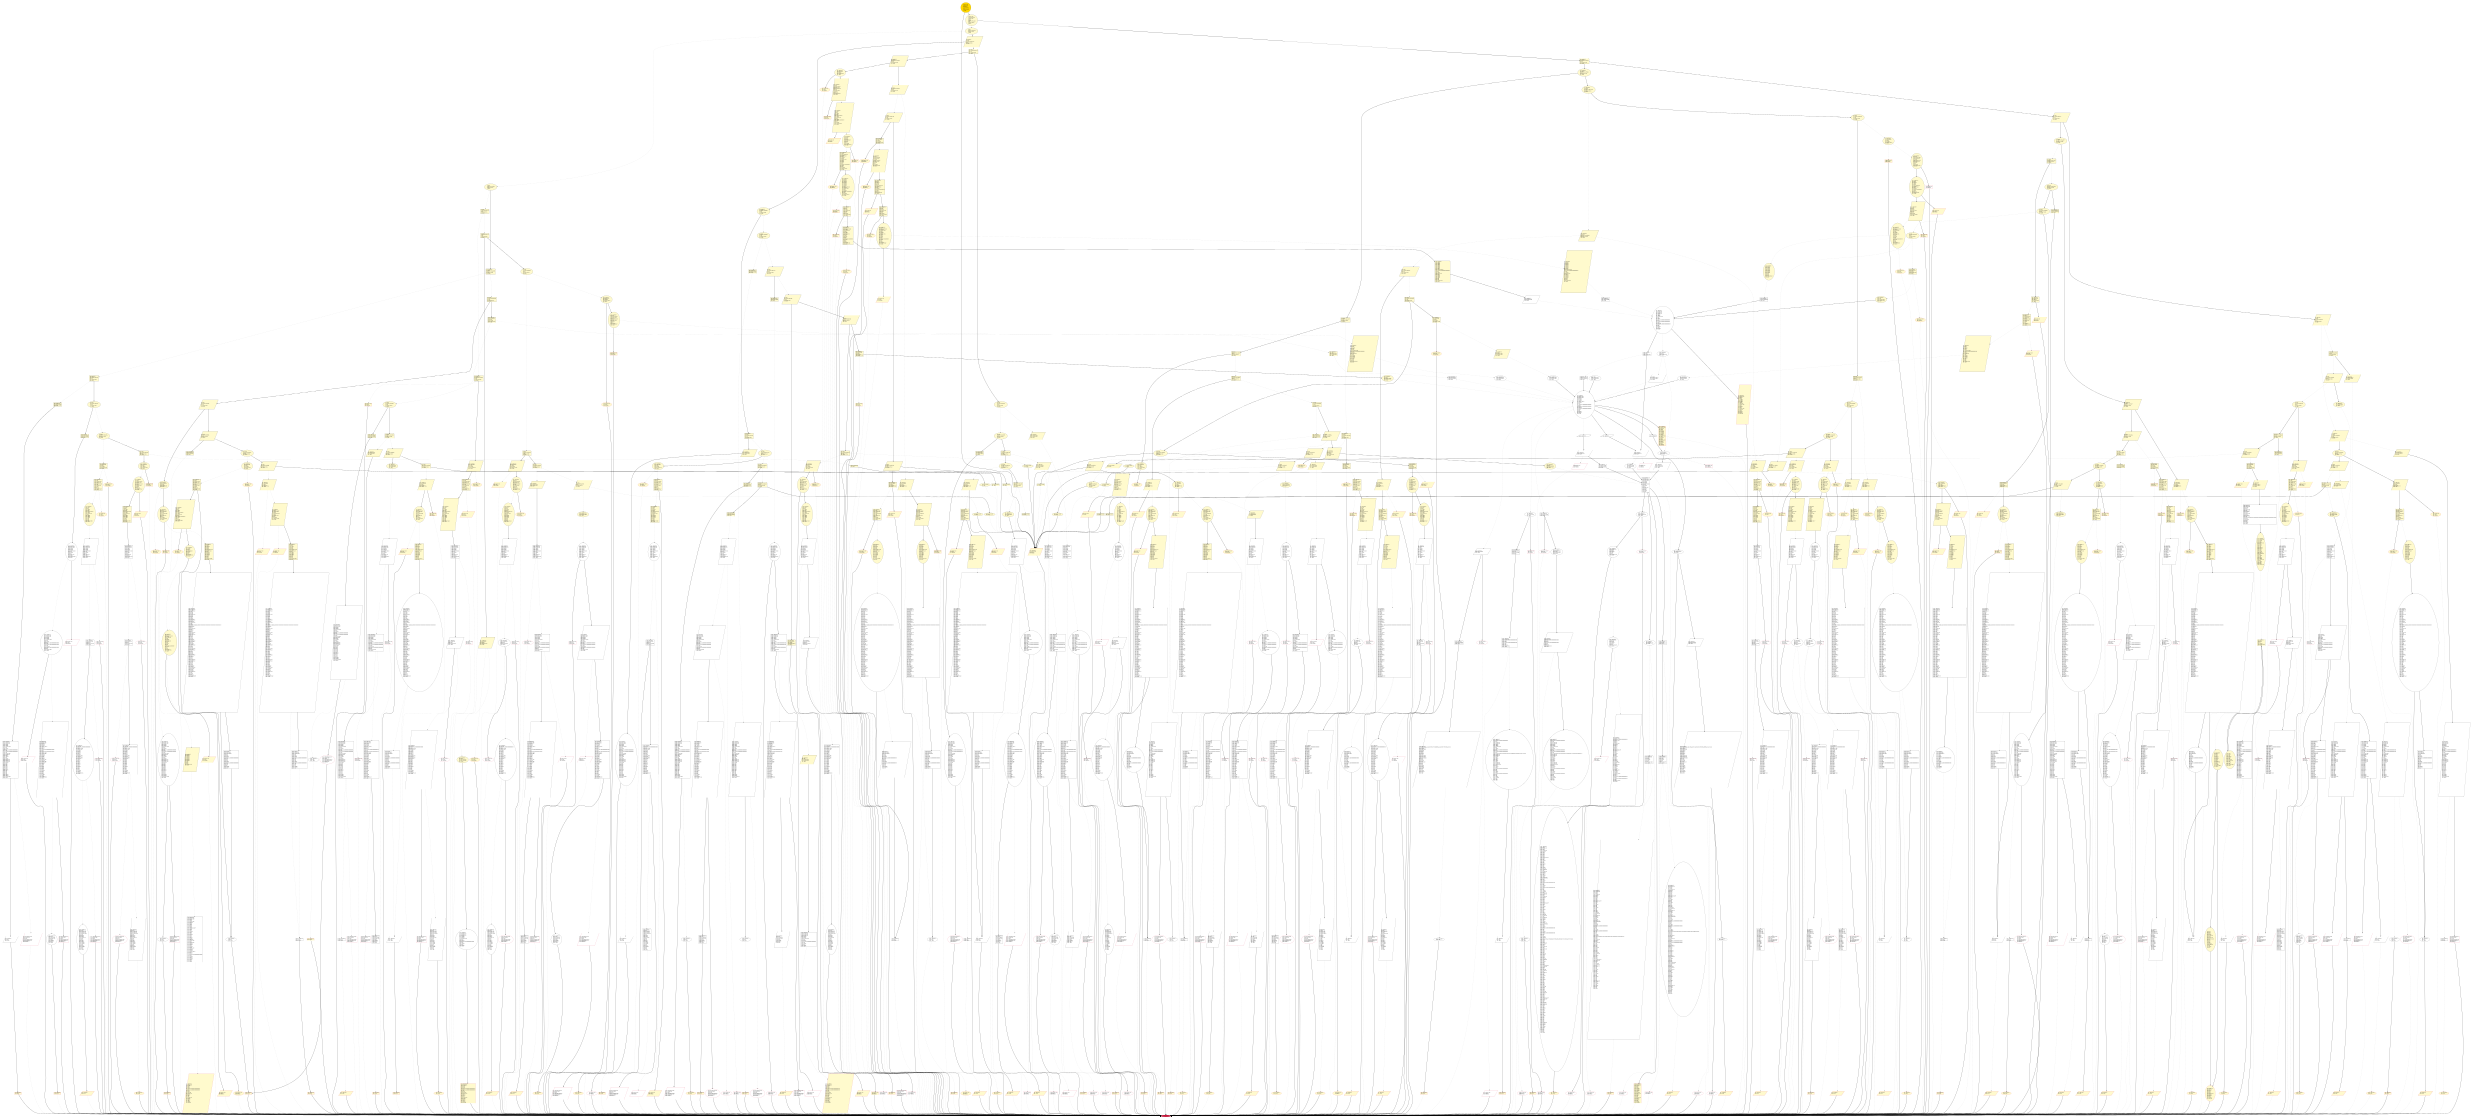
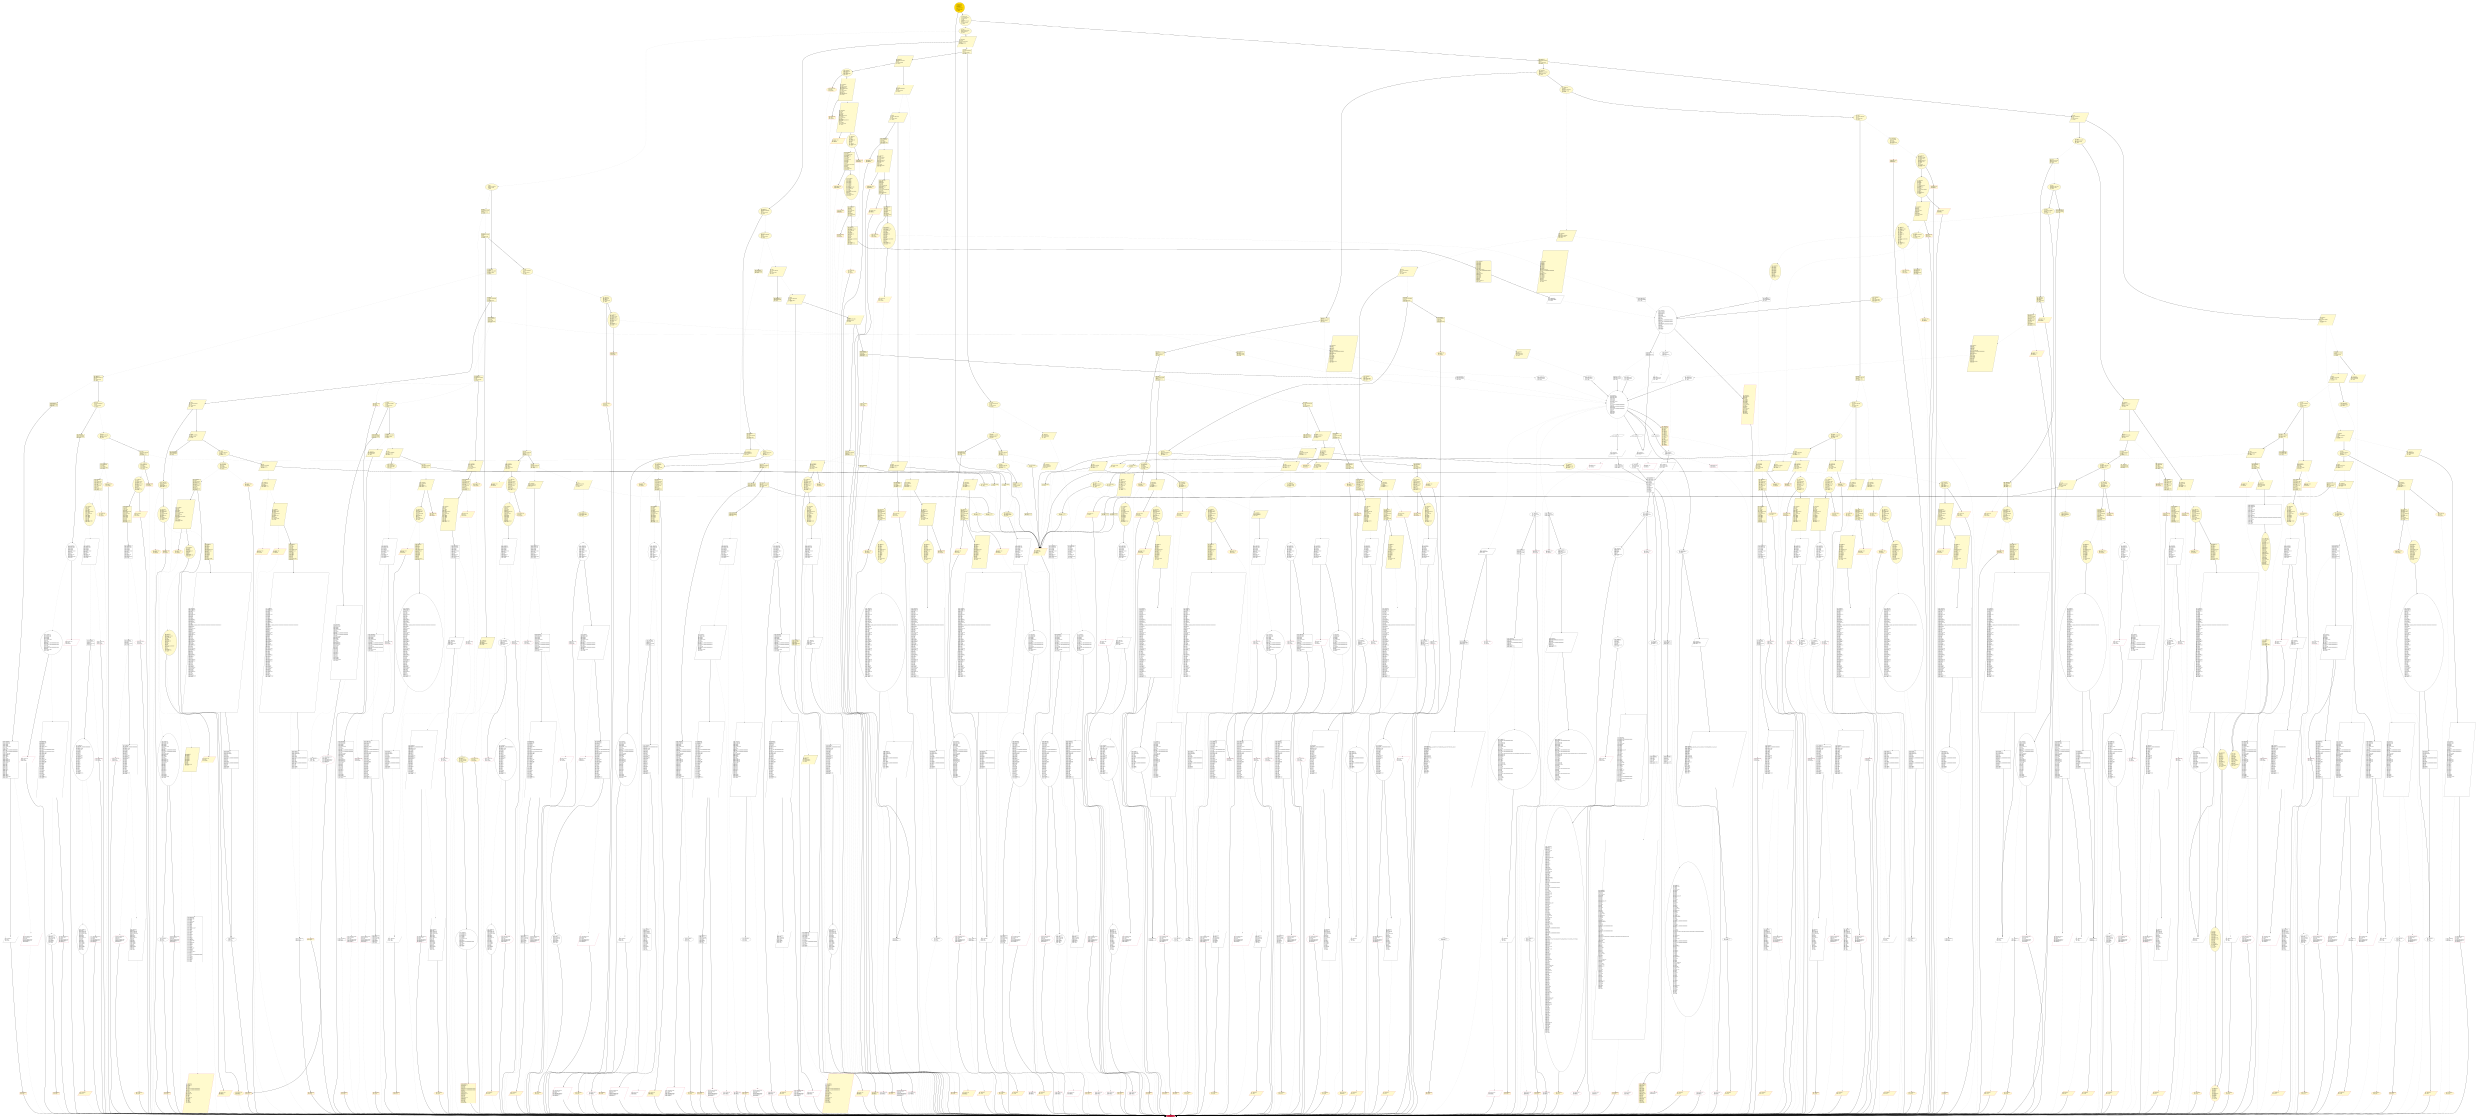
node "1309: PUSH1 0x00 1311: DUP1 1312: REVERT": fillcolor white -> lemonchiffon
node "4246: JUMPDEST 4247: STOP": shape parallelogram -> note
node "3307: PUSH1 0x00 3309: DUP1 3310: REVERT": shape ellipse -> parallelogram
